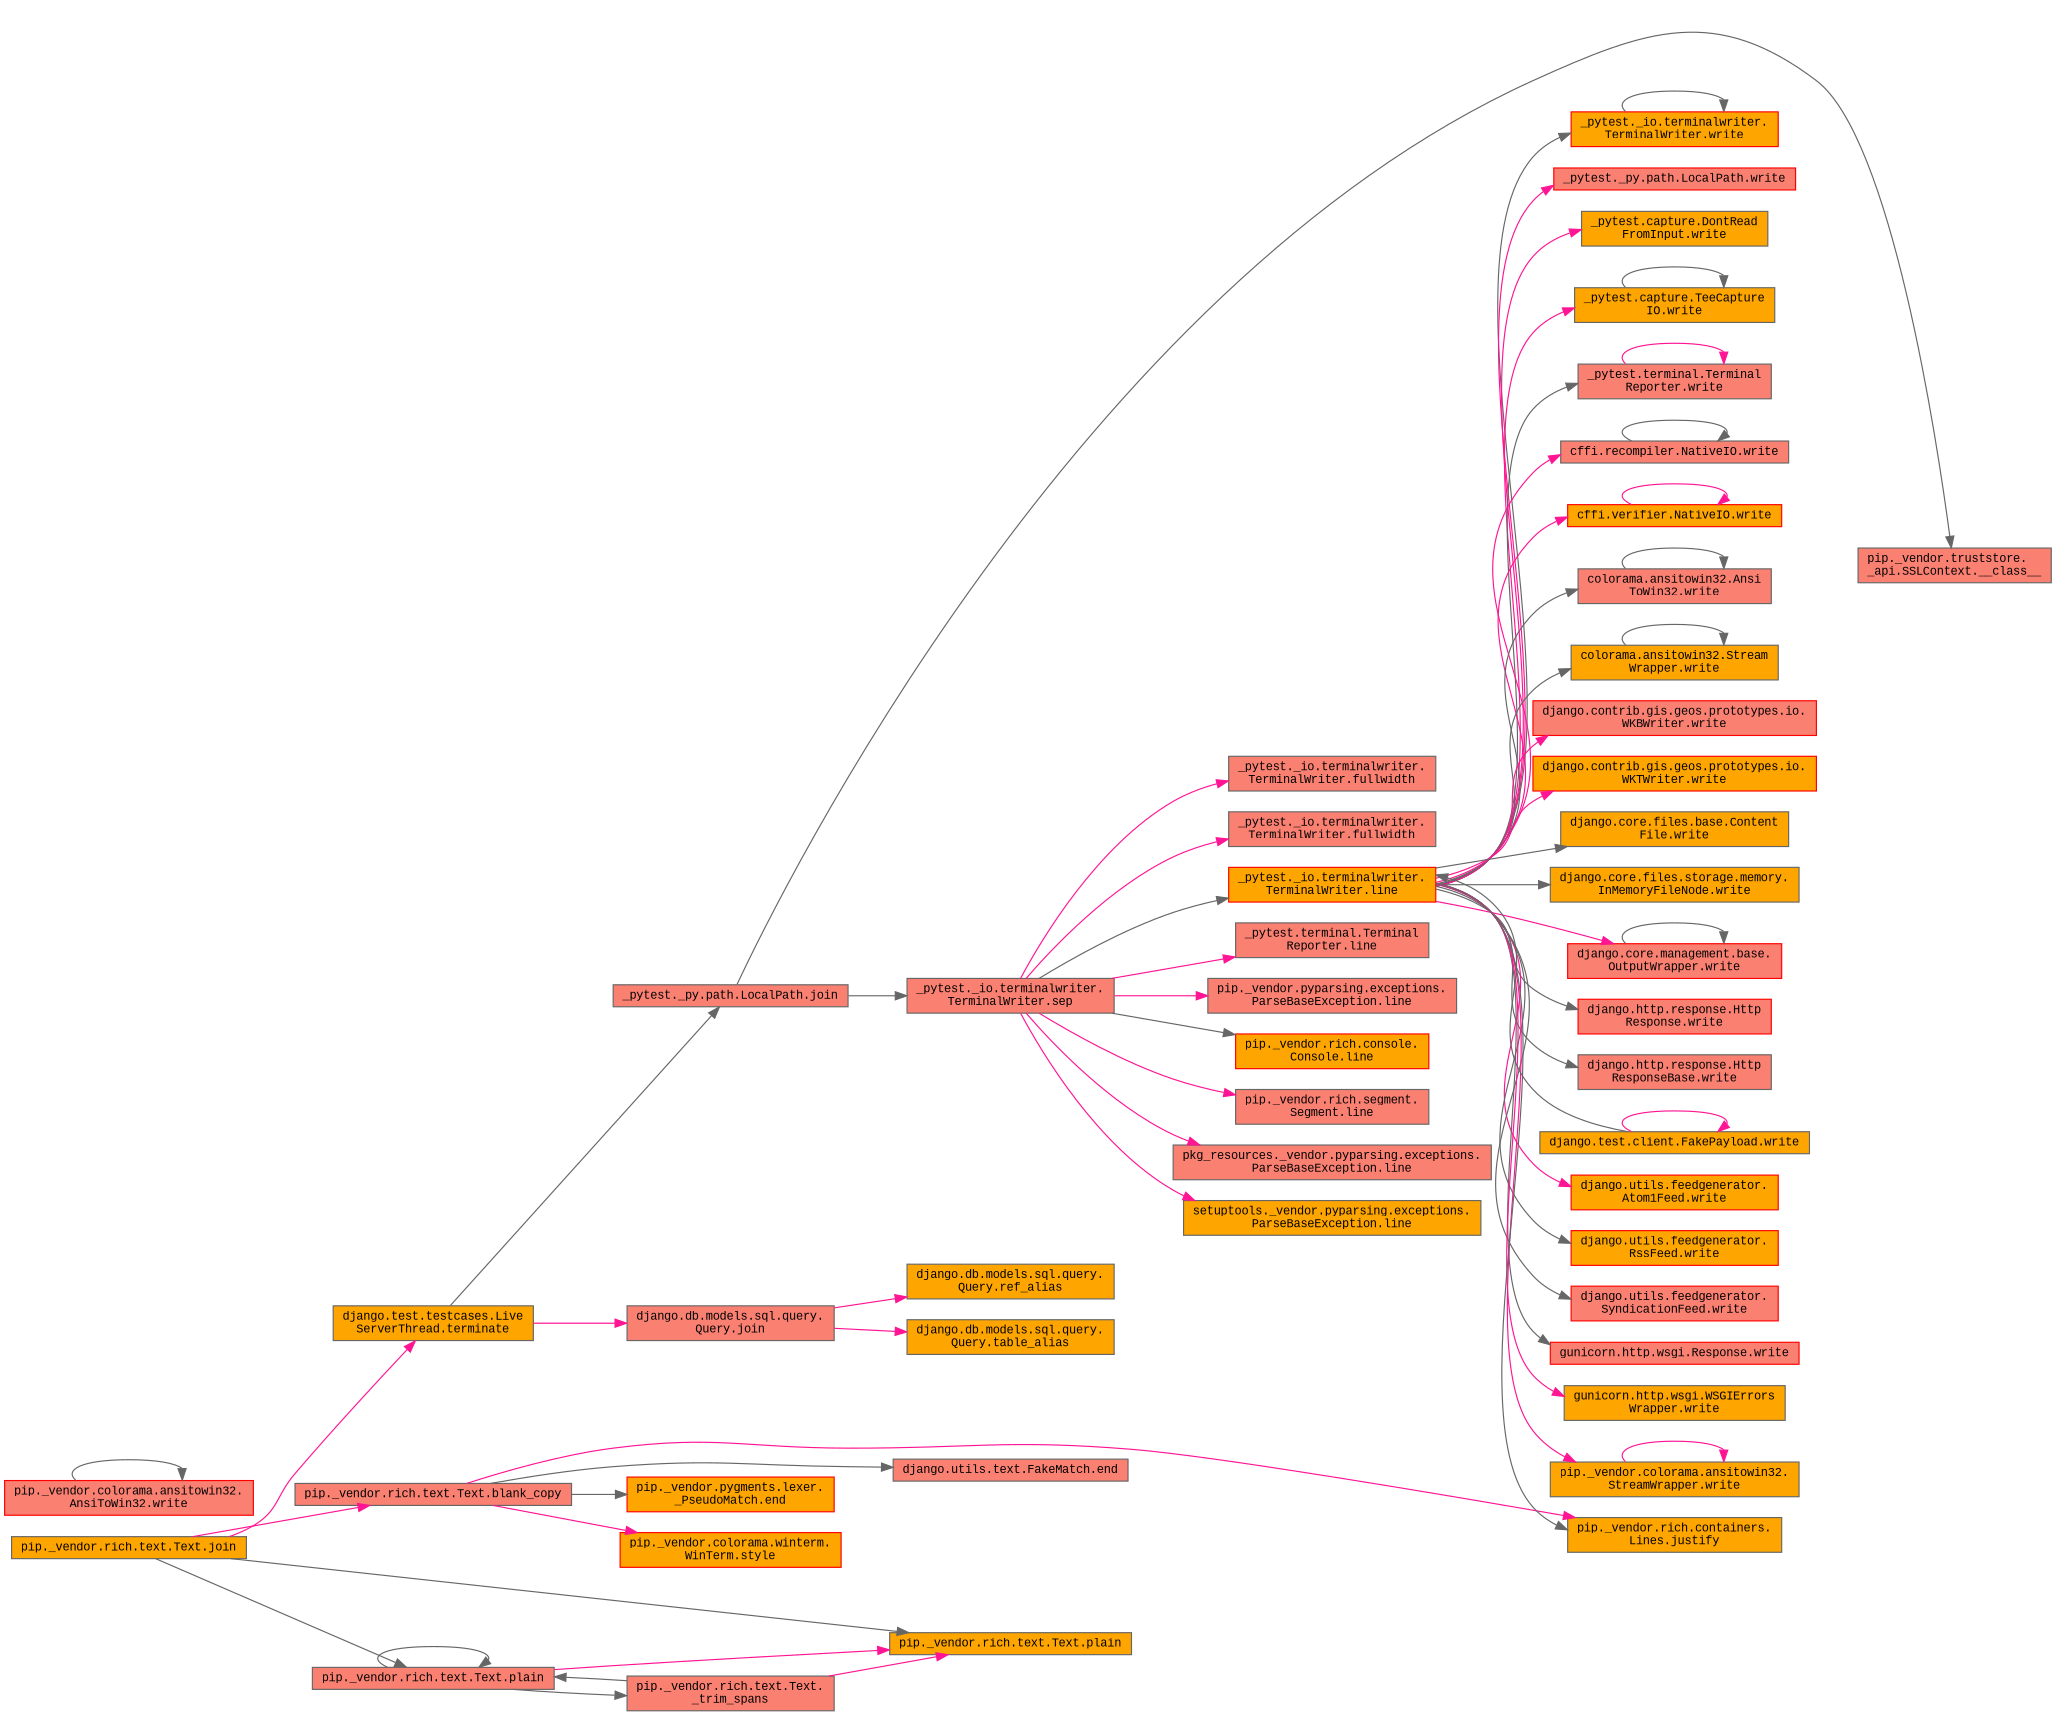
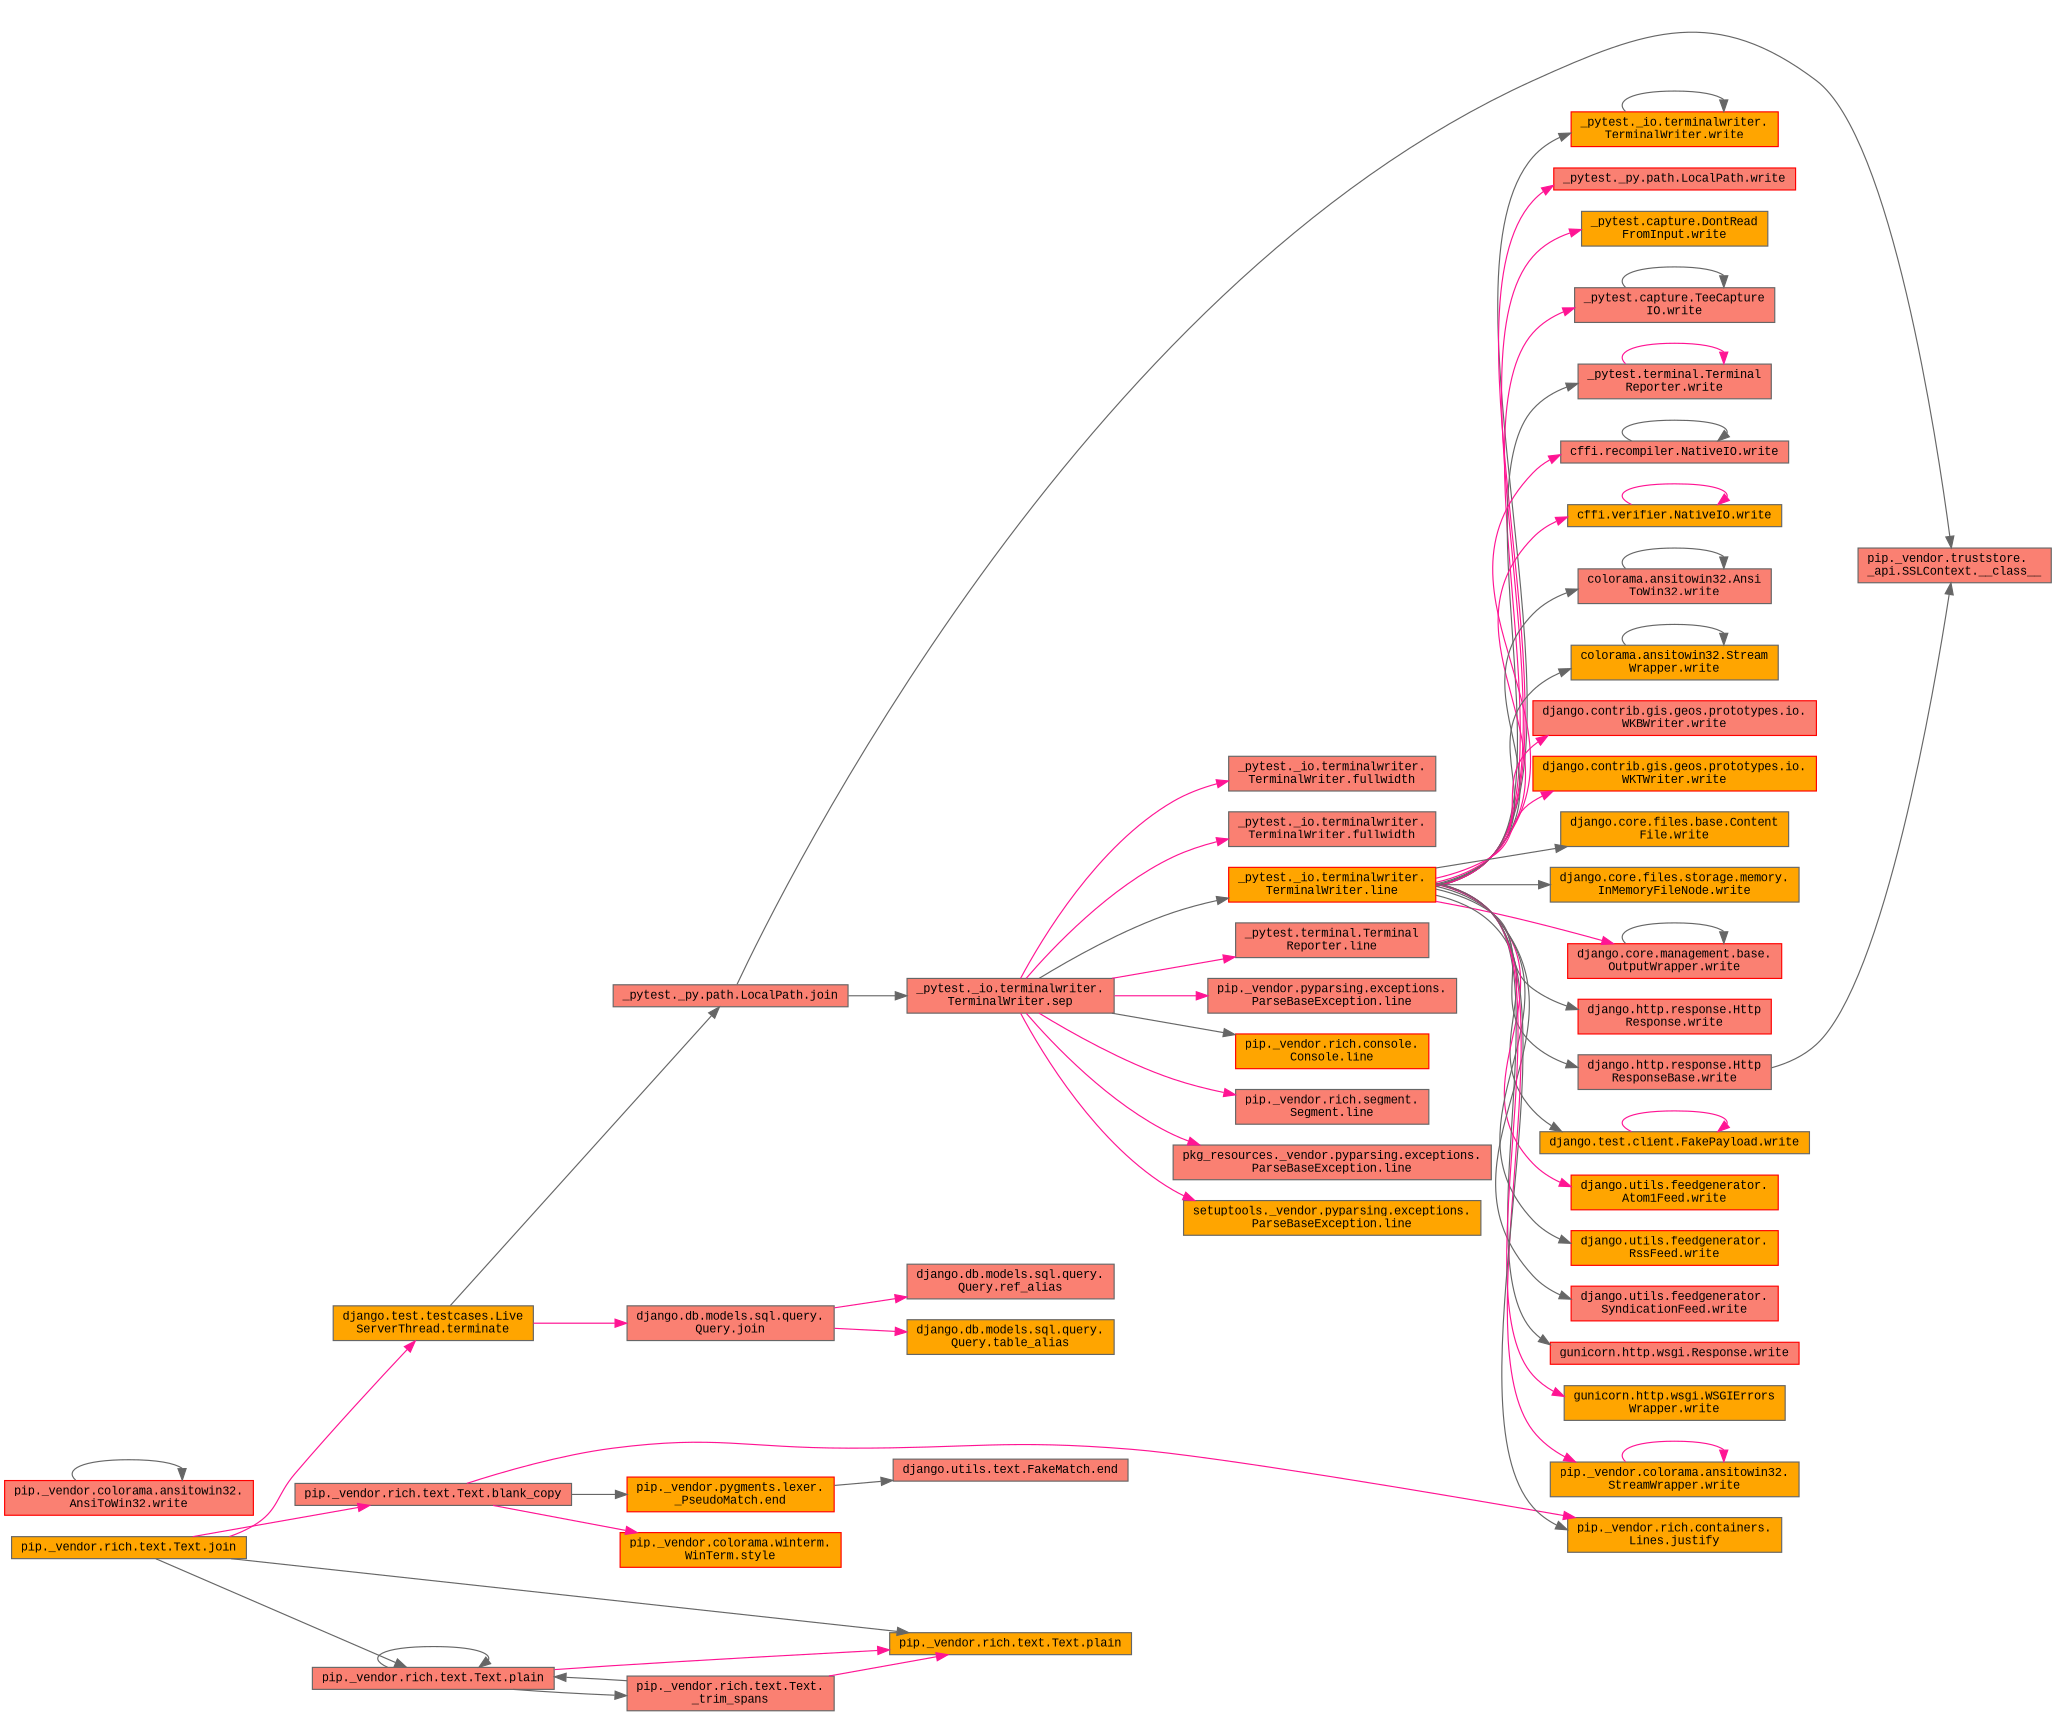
node "_pytest.capture.TeeCapture IO.write": fillcolor orange -> salmon
node "cffi.verifier.NativeIO.write": color red -> grey40
edge "django.http.response.Http ResponseBase.write" -> "pip._vendor.truststore. _api.SSLContext.__class__": added
edge "django.test.client.FakePayload.write" -> "_pytest._io.terminalwriter. TerminalWriter.line": reversed
node "django.db.models.sql.query. Query.ref_alias": fillcolor orange -> salmon
edge "pip._vendor.rich.text.Text.blank_copy" -> "django.utils.text.FakeMatch.end": now "pip._vendor.pygments.lexer. _PseudoMatch.end" -> "django.utils.text.FakeMatch.end"
